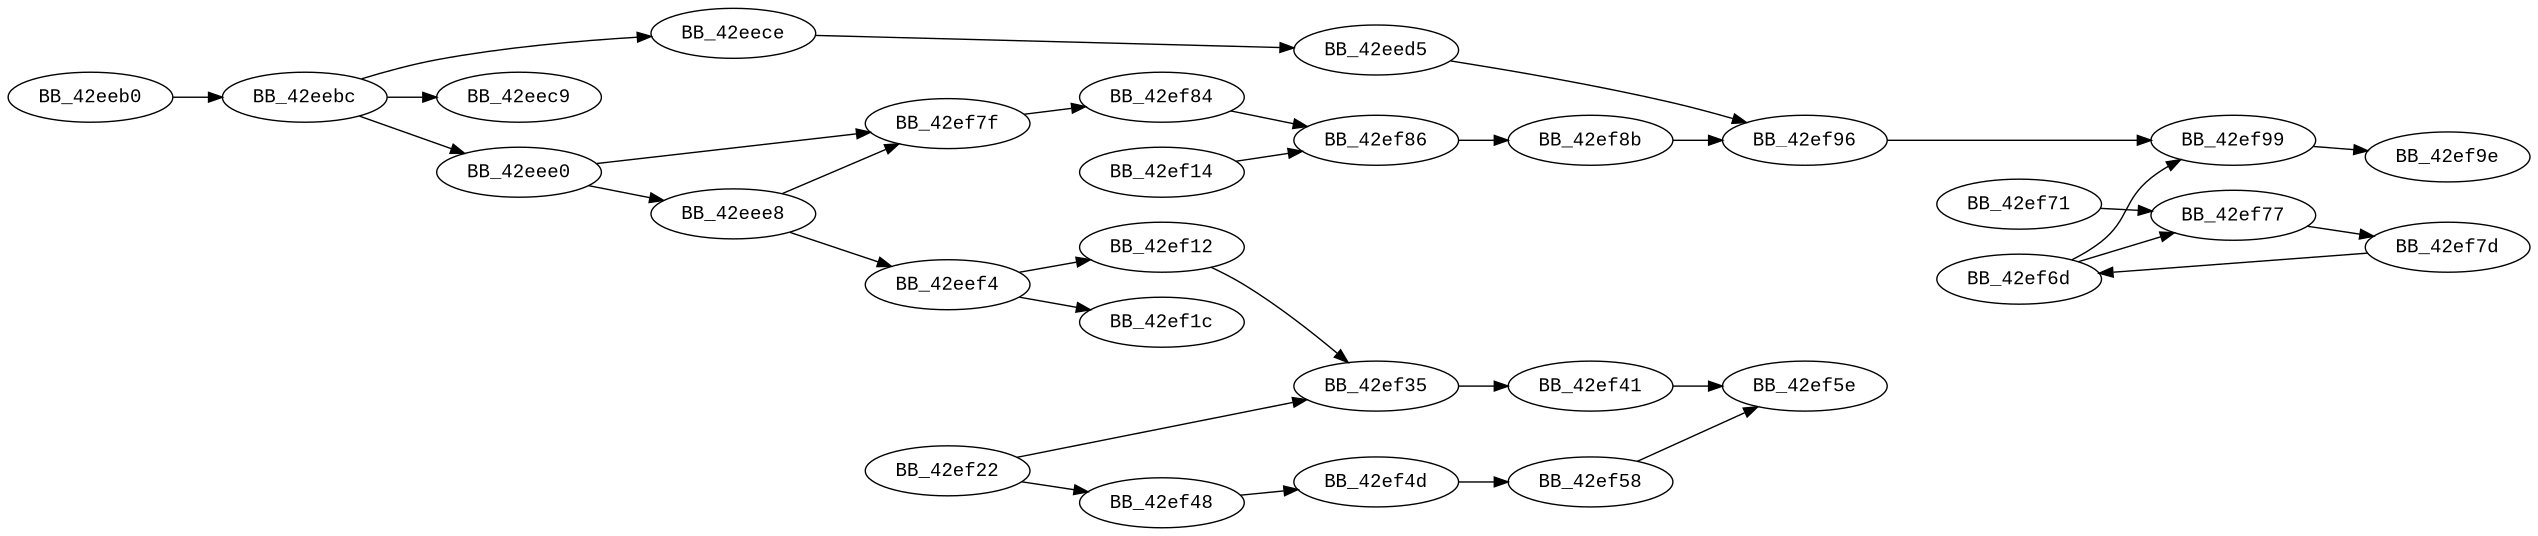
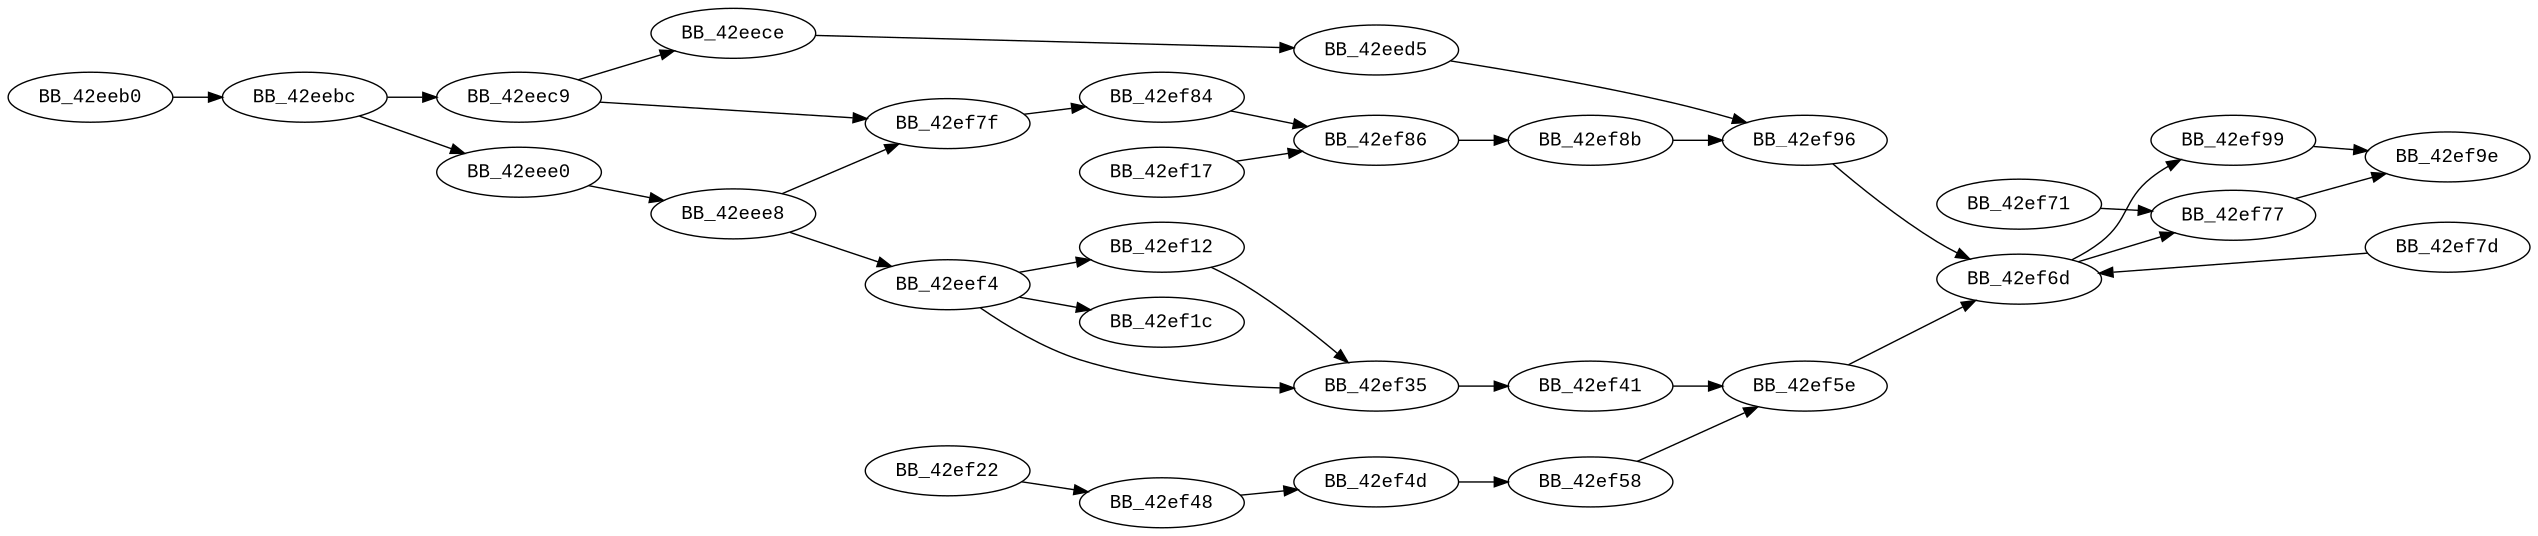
edge "BB_42eebc" -> "BB_42eece": now "BB_42eec9" -> "BB_42eece"
edge "BB_42ef96" -> "BB_42ef99": now "BB_42ef96" -> "BB_42ef6d"
edge "BB_42eee0" -> "BB_42ef7f": now "BB_42eec9" -> "BB_42ef7f"
node "BB_42ef14": label "BB_42ef14" -> "BB_42ef17"
edge "BB_42ef77" -> "BB_42ef7d": now "BB_42ef77" -> "BB_42ef9e"
edge "BB_42ef5e" -> "BB_42ef6d": added
edge "BB_42ef22" -> "BB_42ef35": now "BB_42eef4" -> "BB_42ef35"
